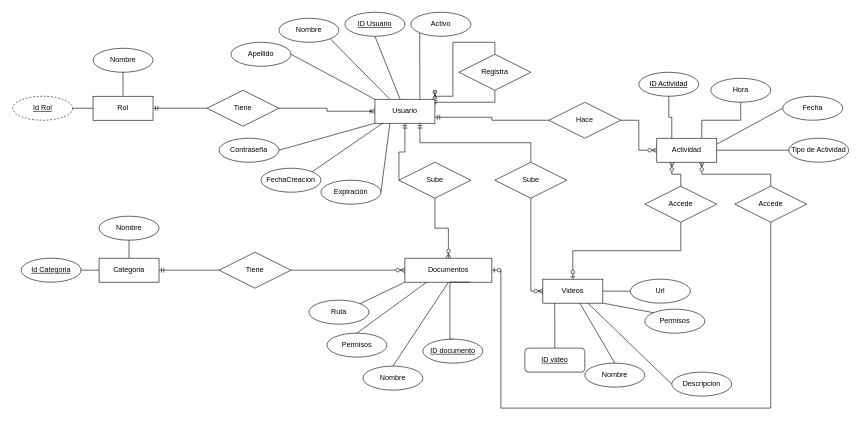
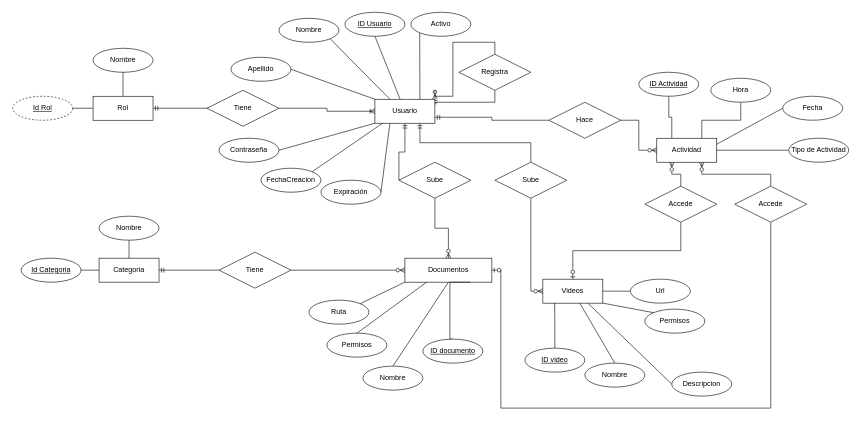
node "Apellido": moved (261, 54) -> (261, 69)
node "ID video": shape rounded rectangle -> ellipse
